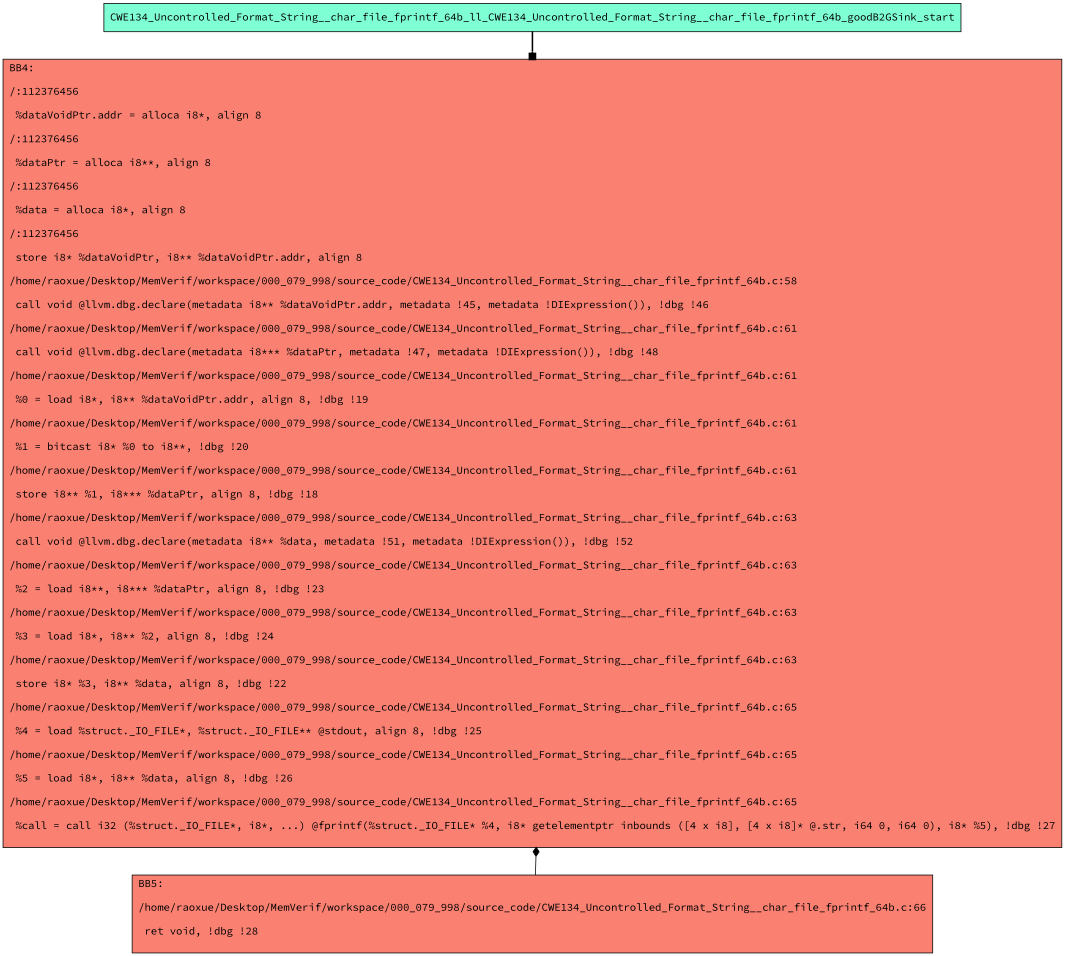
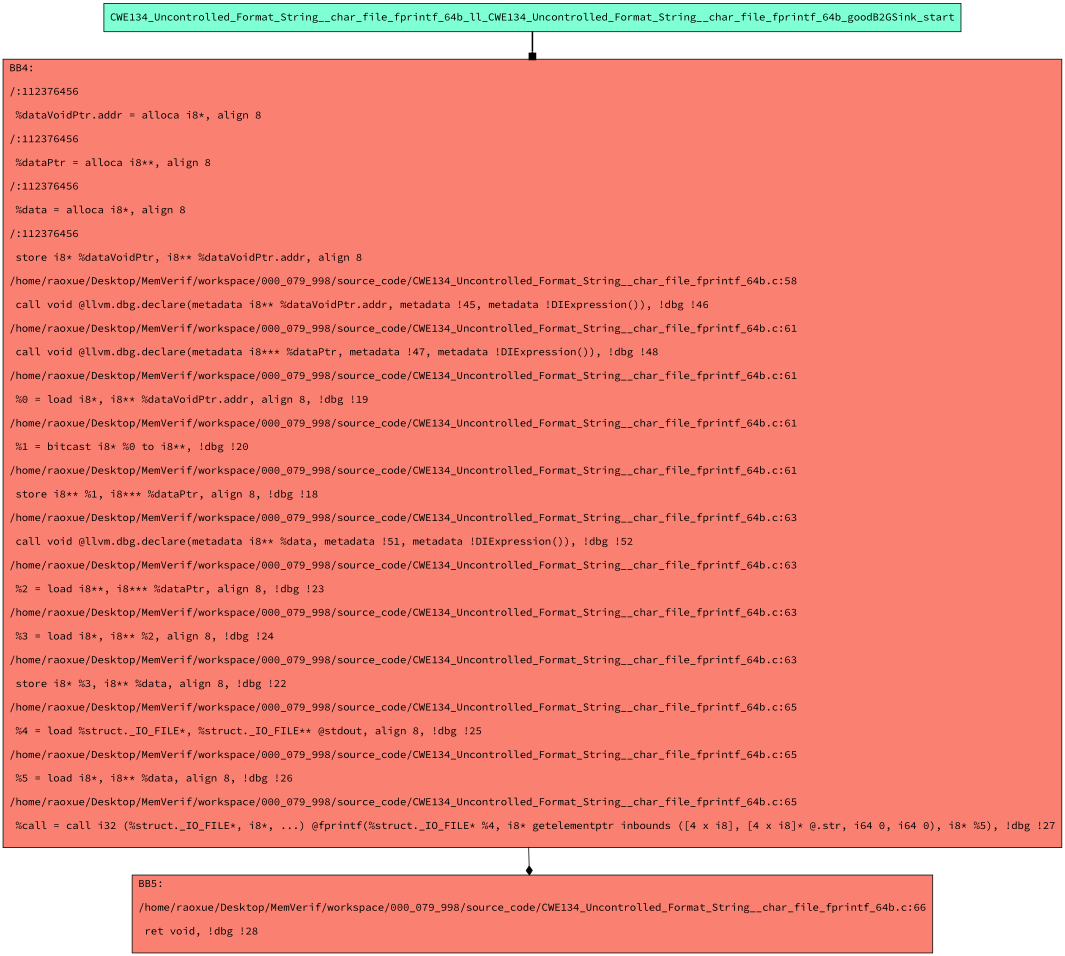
edge "BB5:" -> "BB4:": reversed
